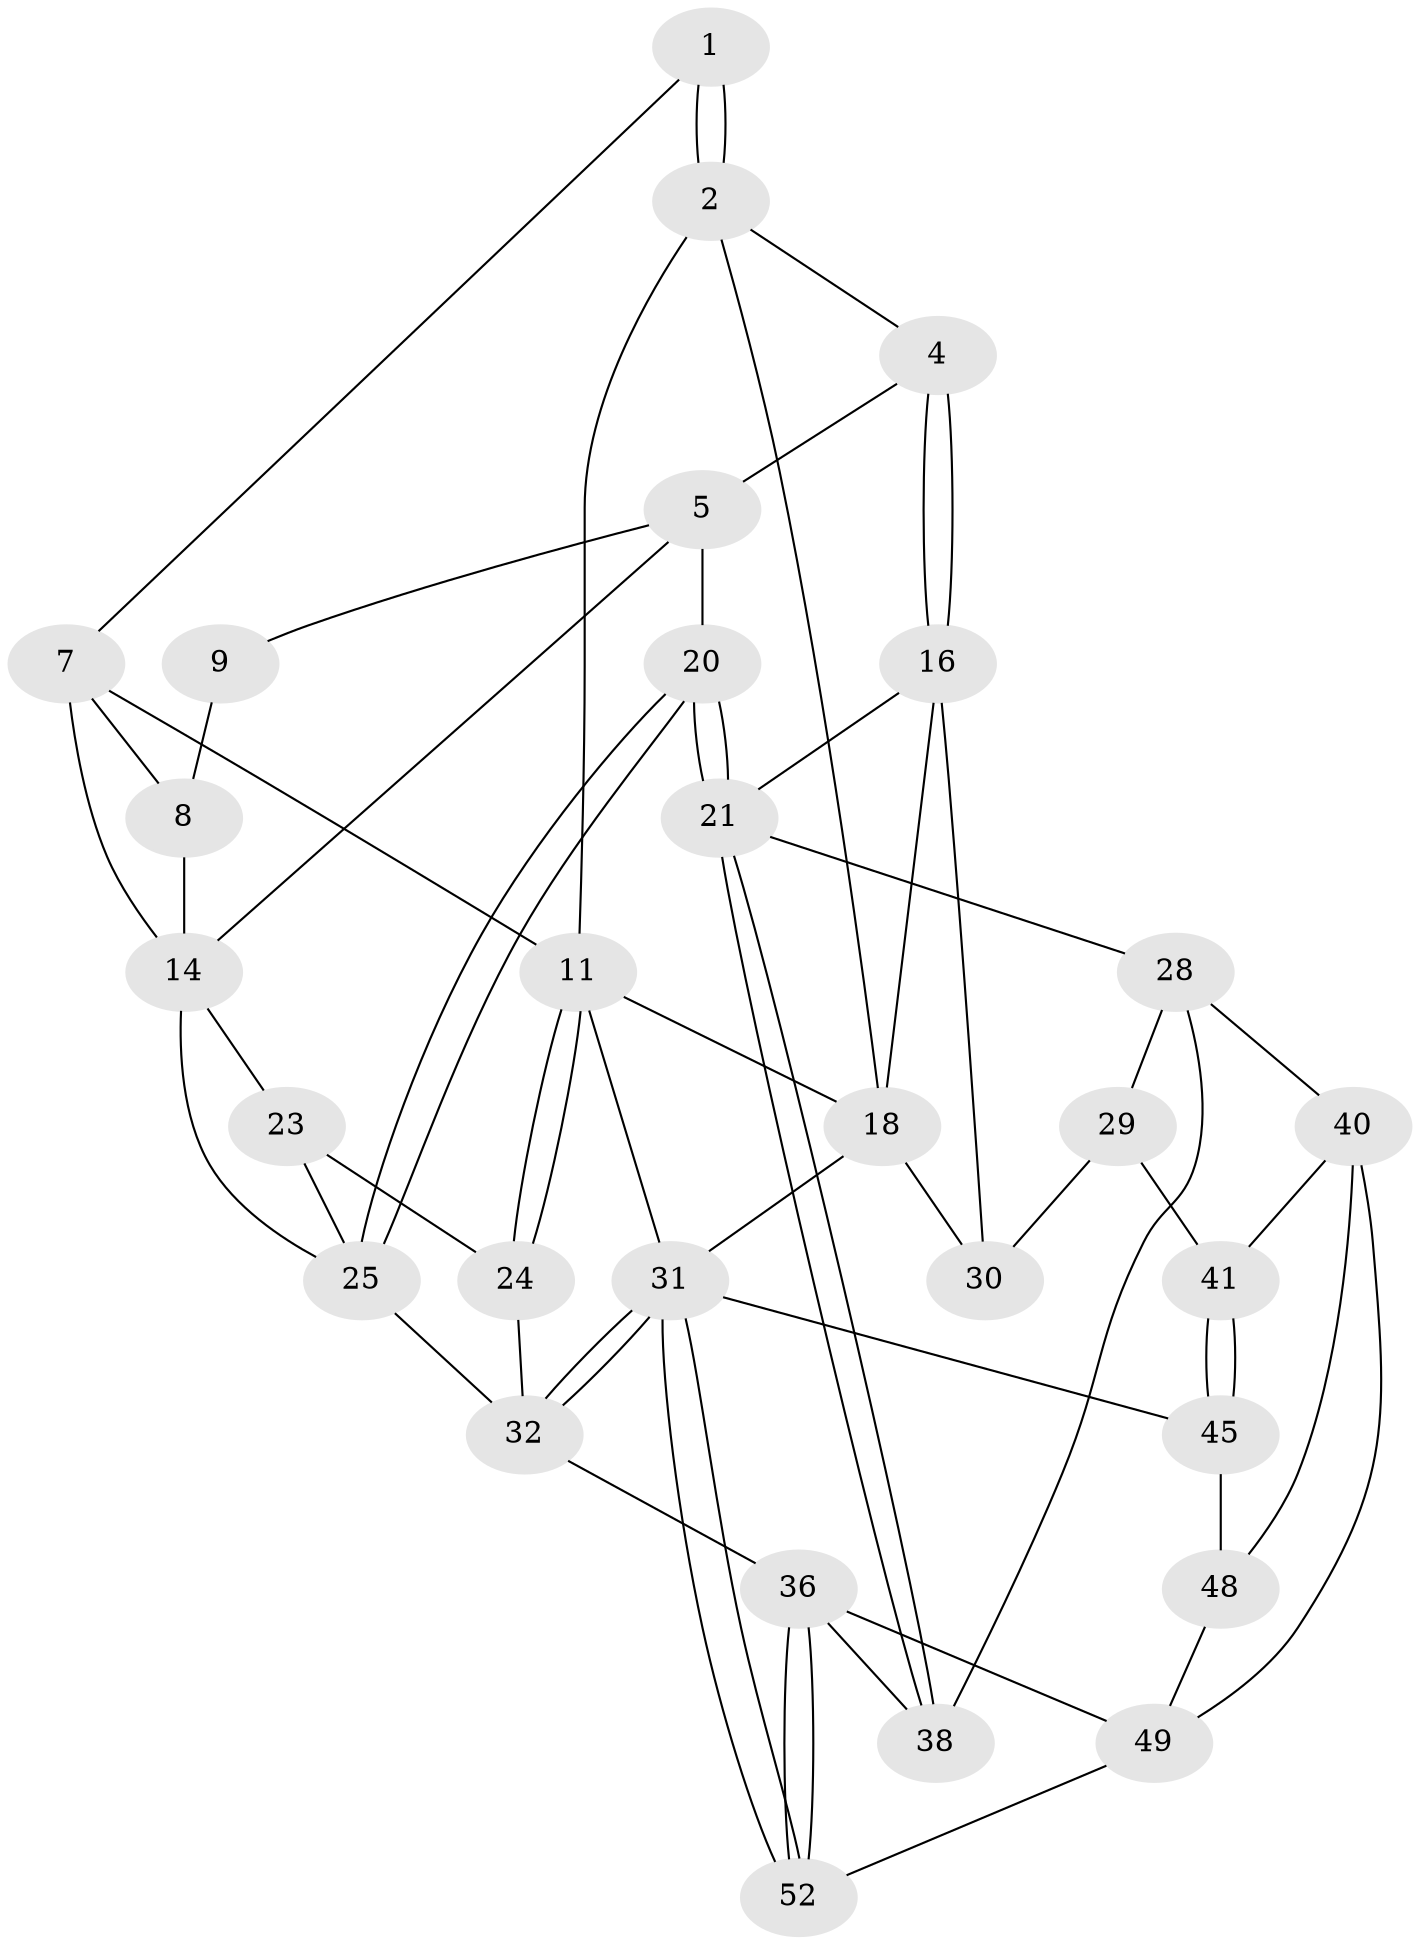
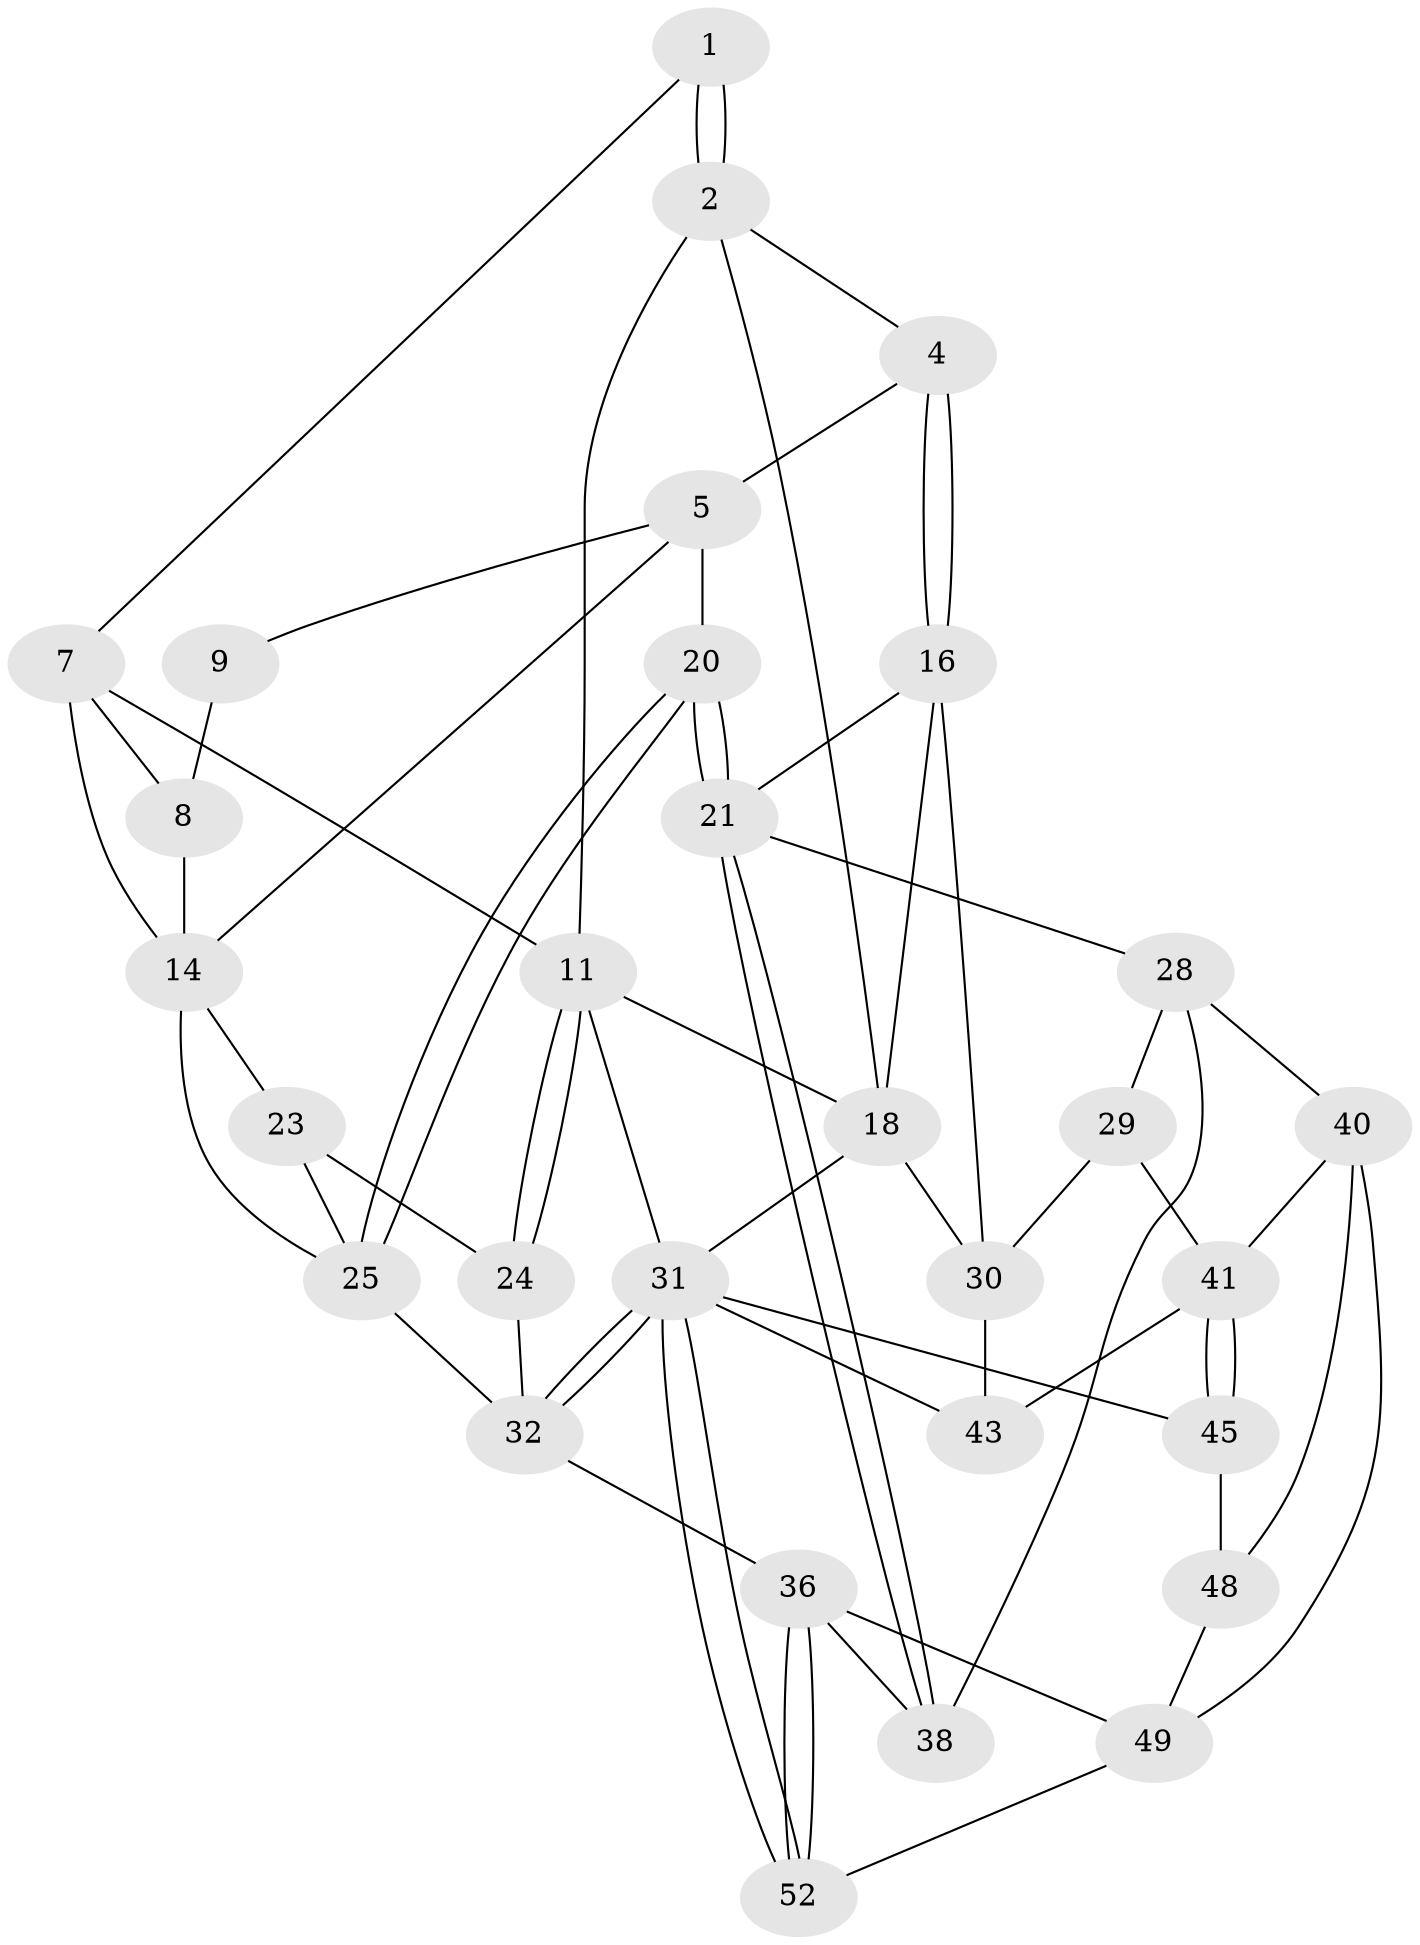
node "43": added
